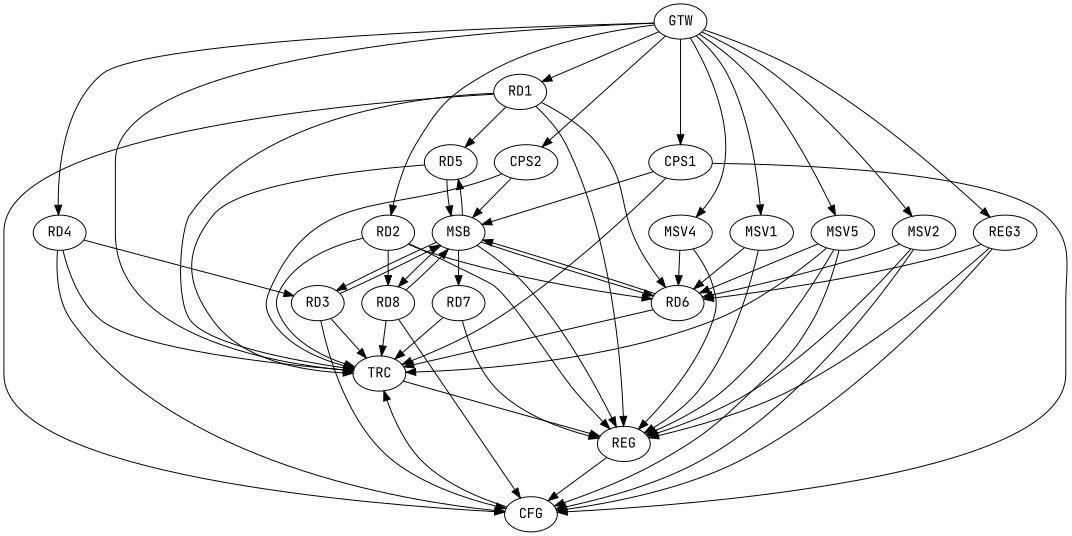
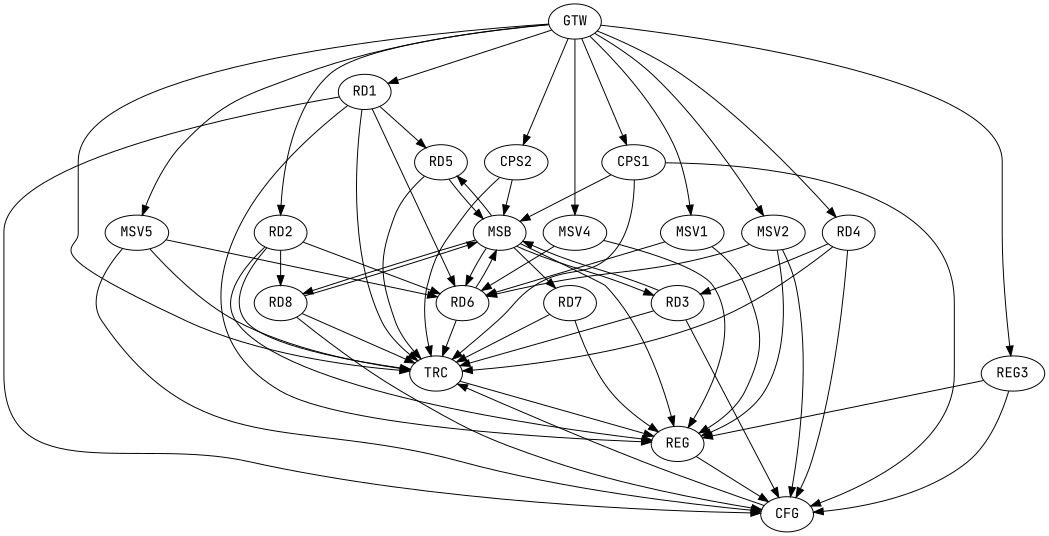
edge "REG3" -> "RD6": removed
edge "MSV5" -> "REG": removed
